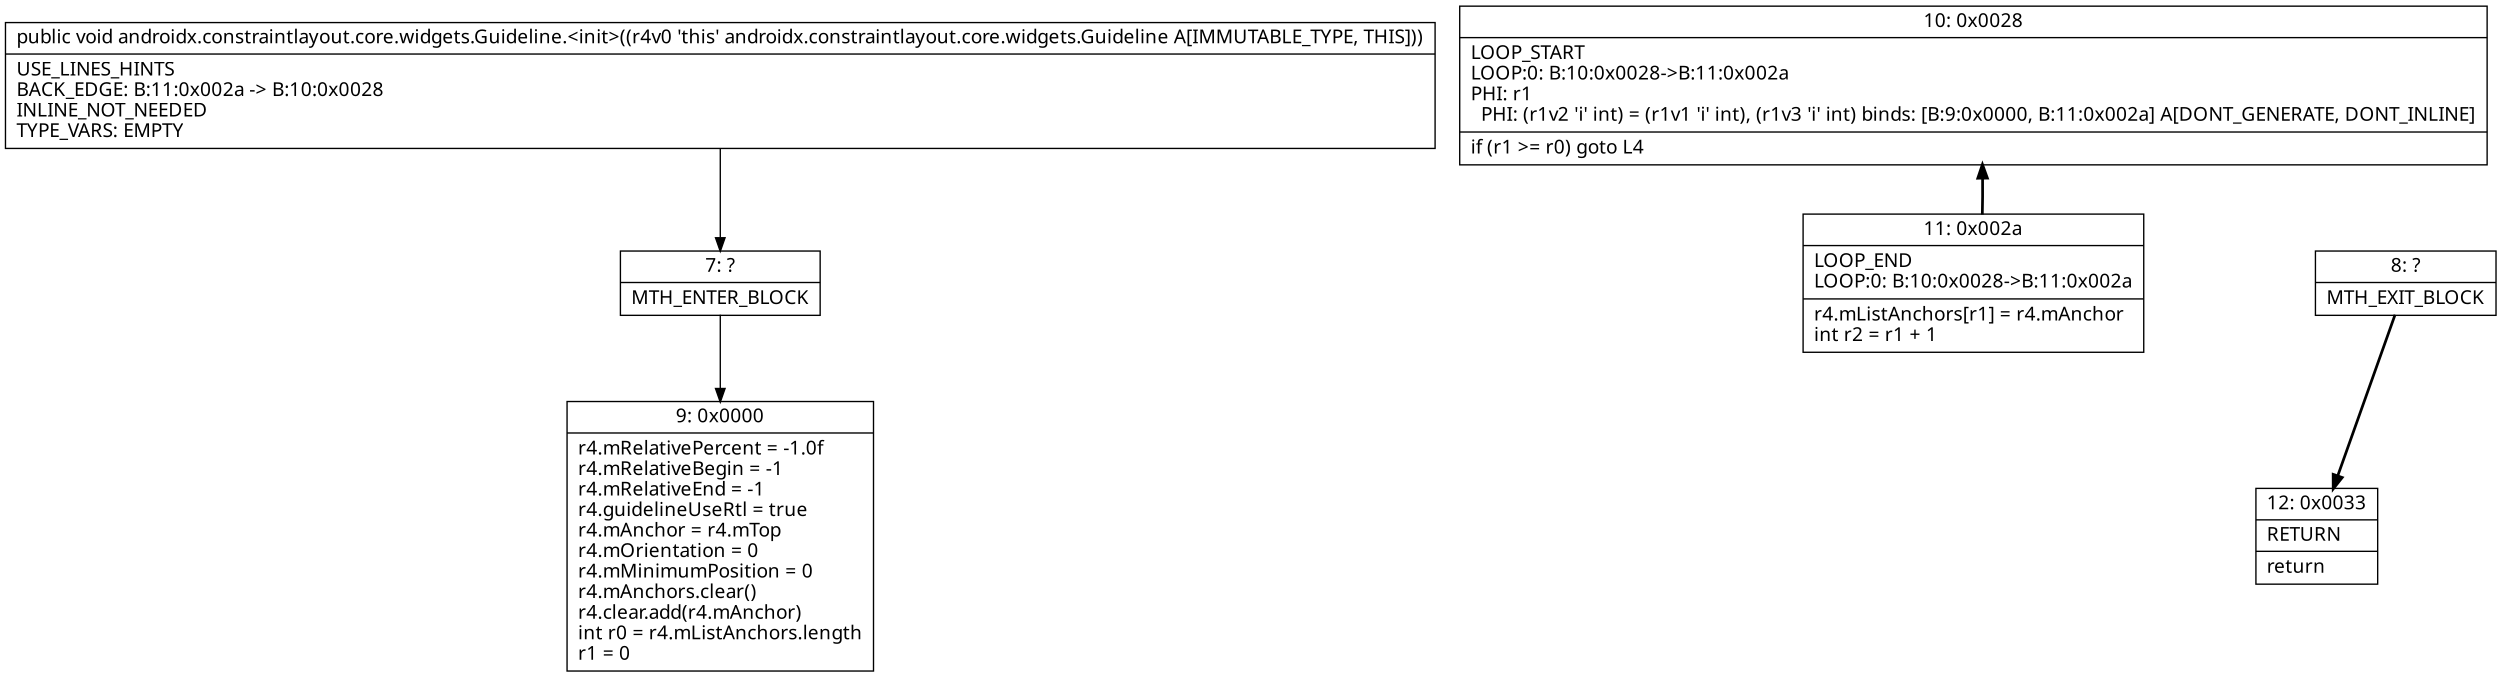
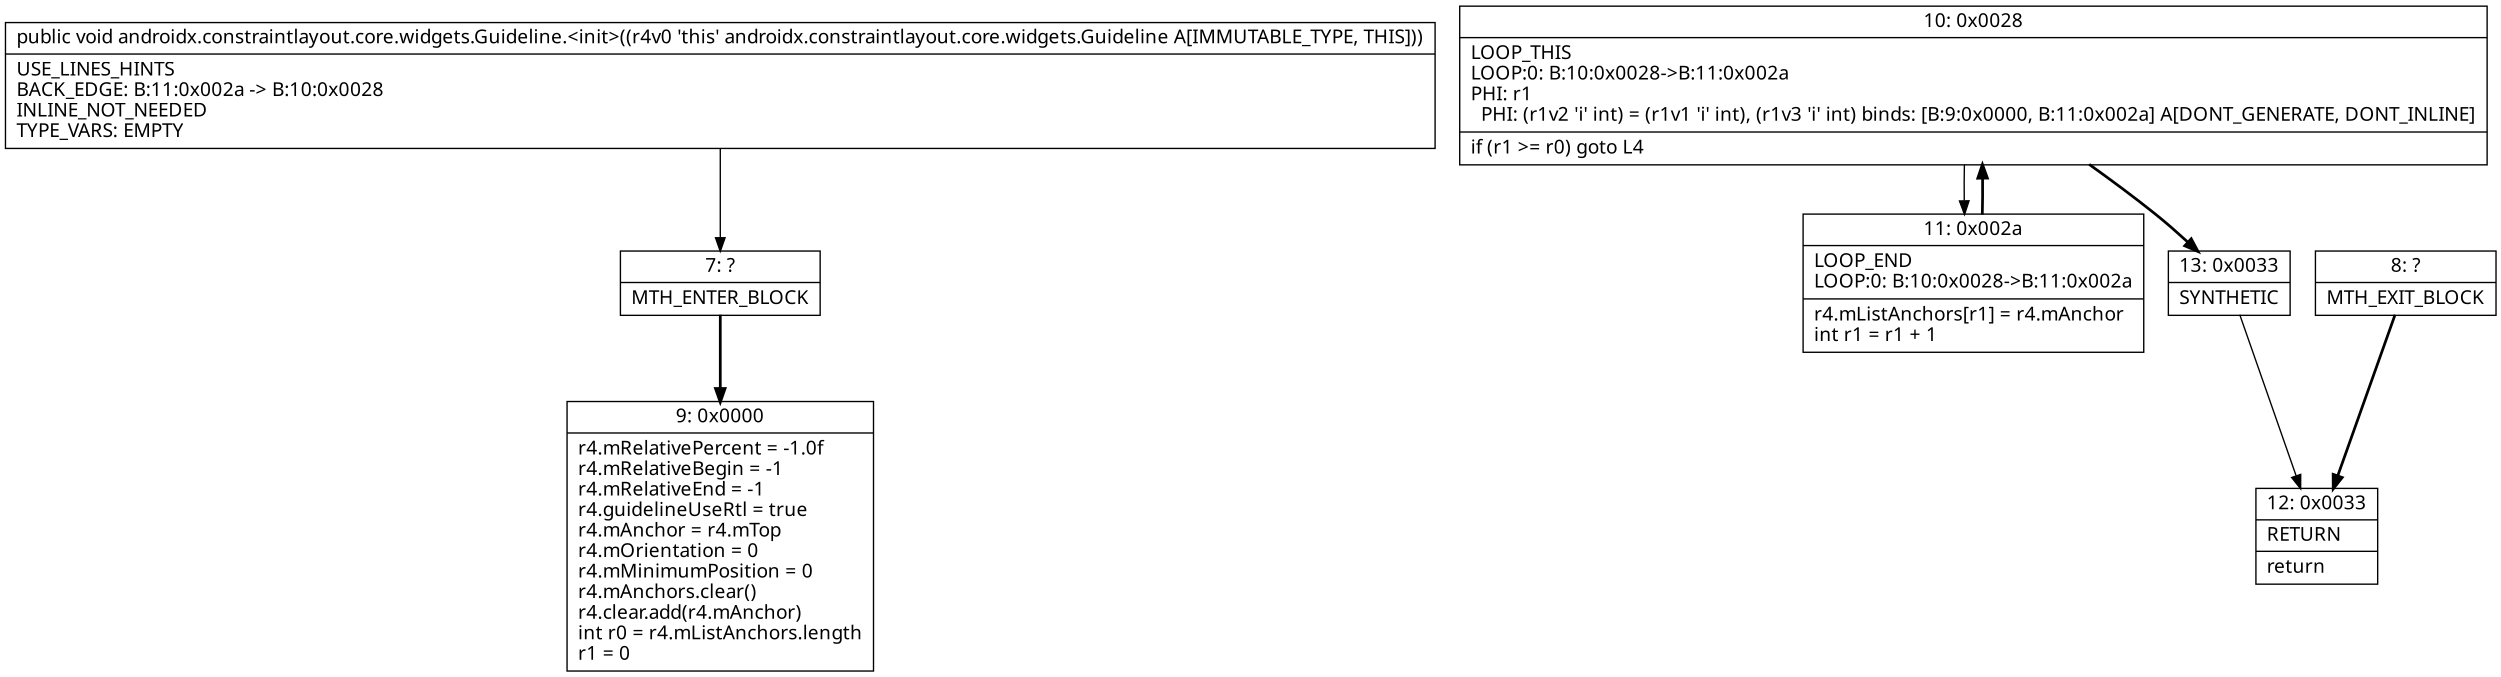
node "10: 0x0028": text "LOOP_START" -> "LOOP_THIS"
edge "10: 0x0028" -> "11: 0x002a": added
node "13: 0x0033": added
node "11: 0x002a": text "int r2 = r1 + 1" -> "int r1 = r1 + 1"
edge "7: ?" -> "9: 0x0000": style solid -> bold
